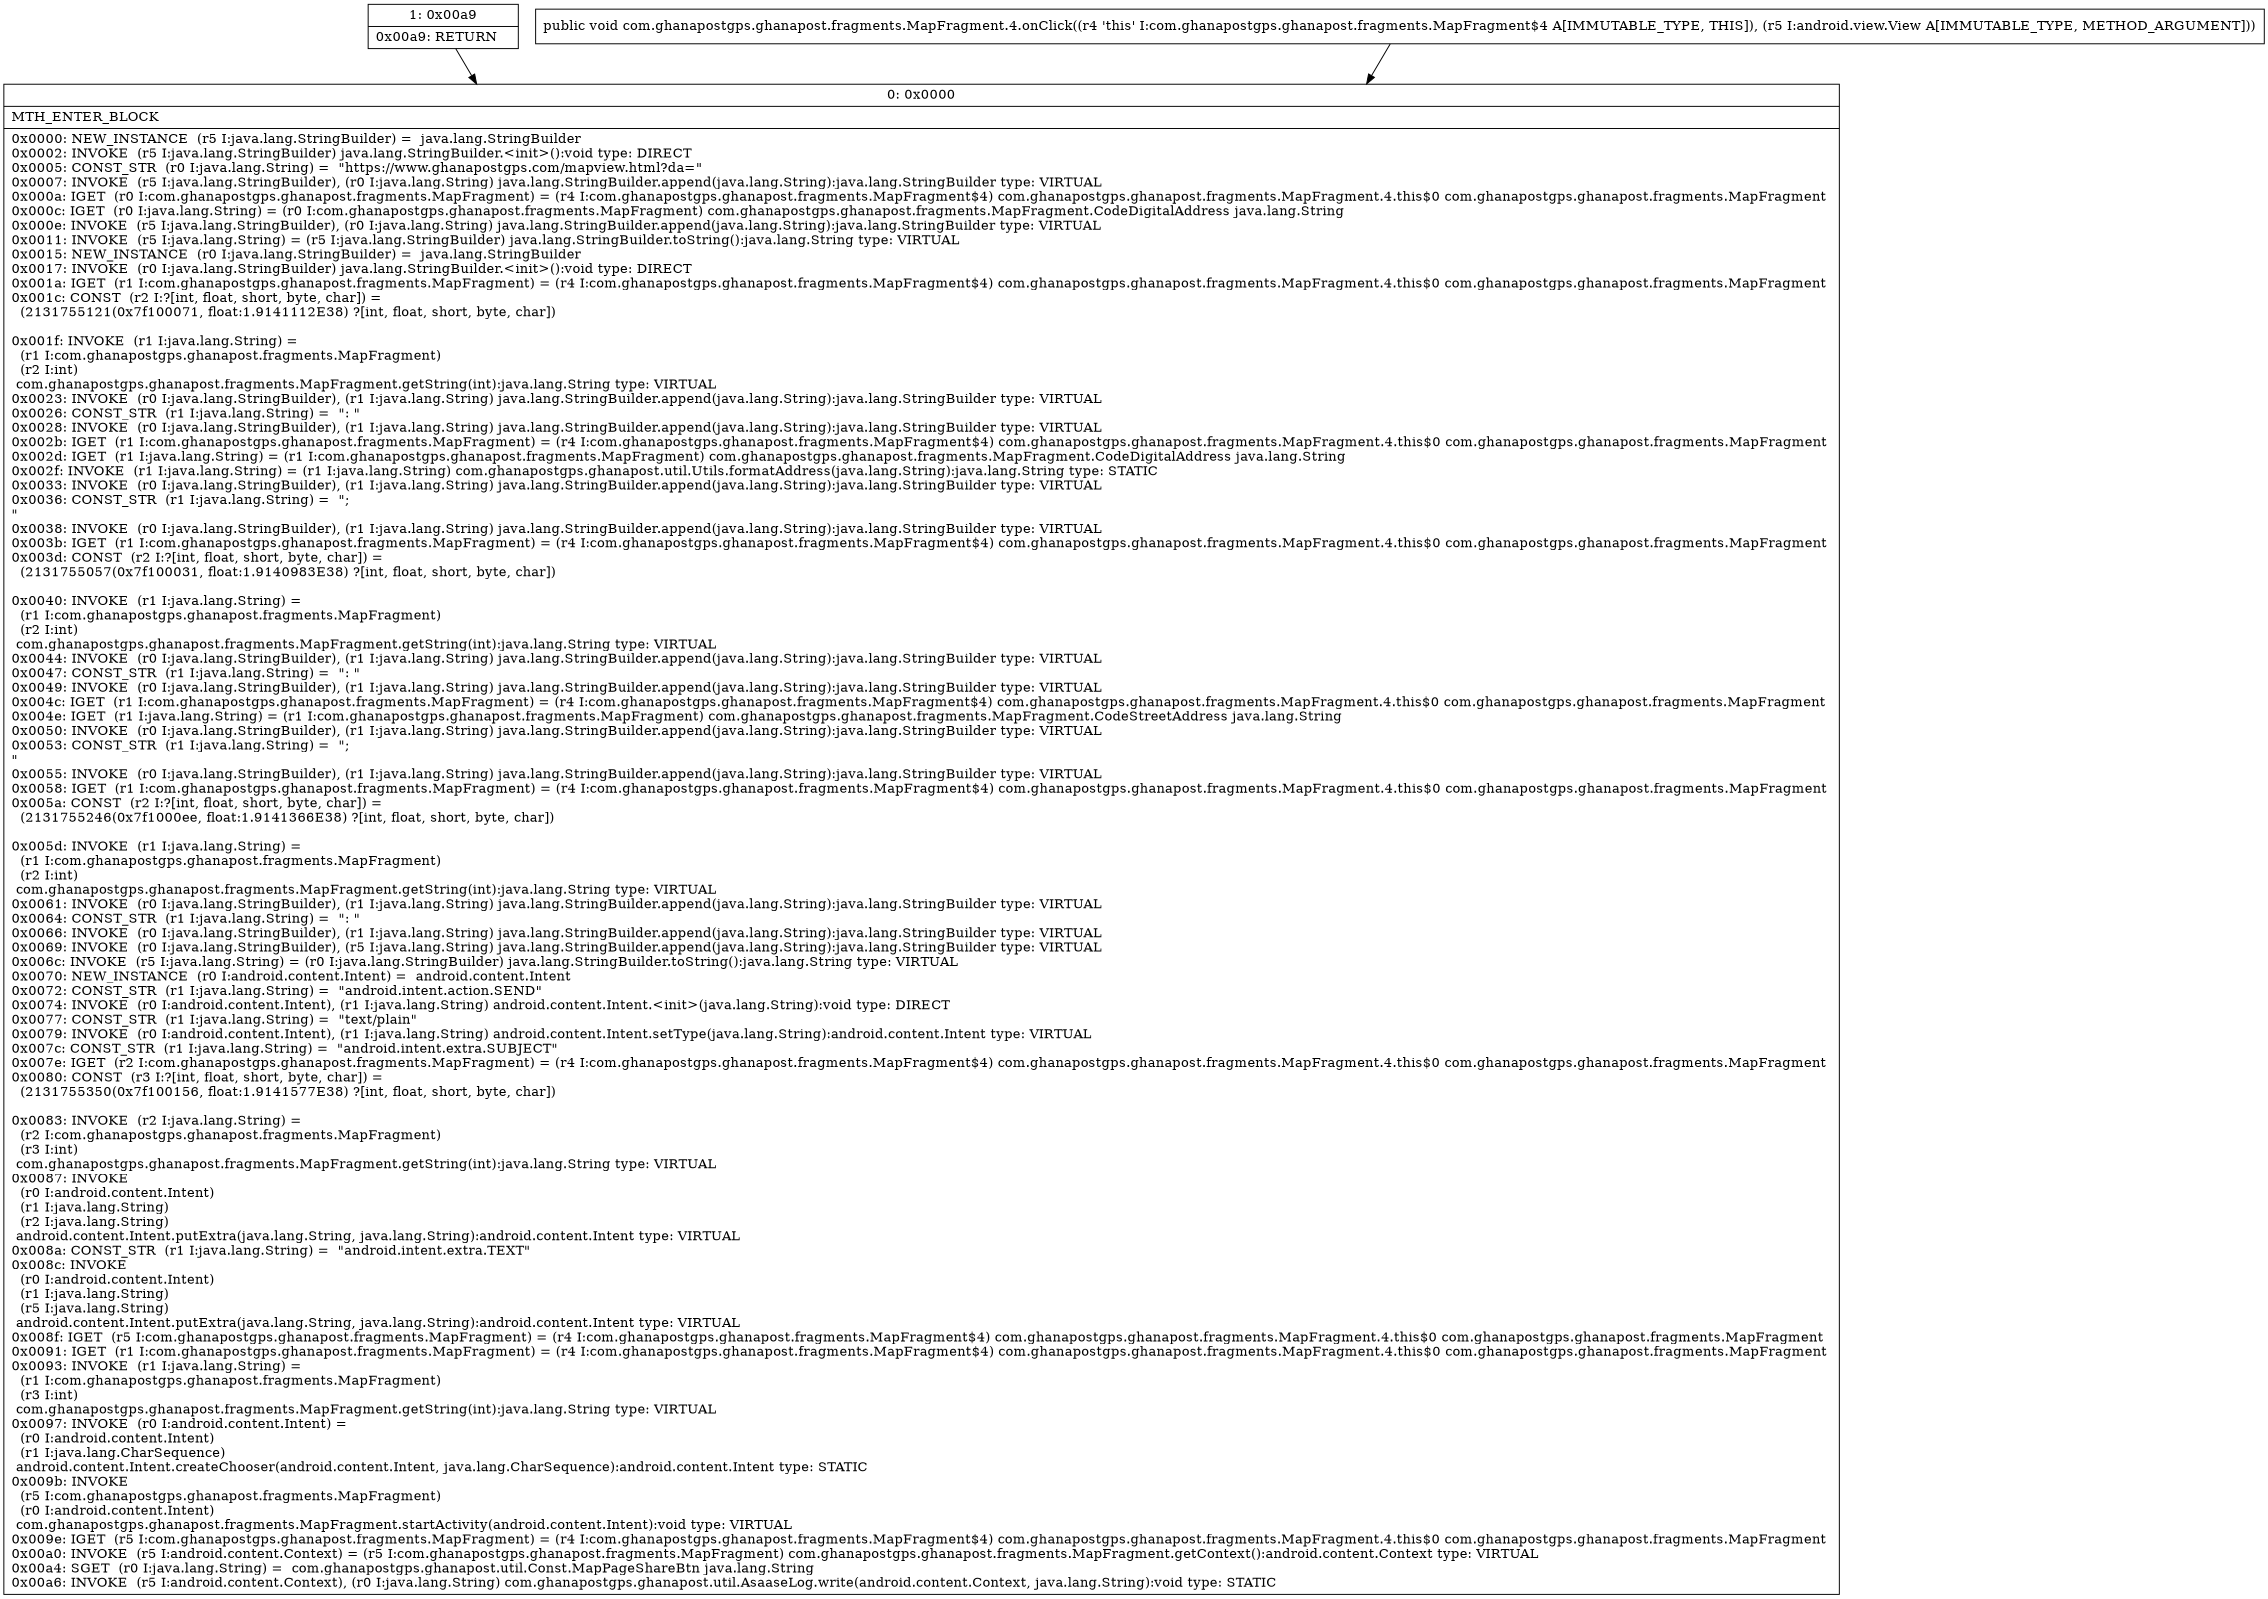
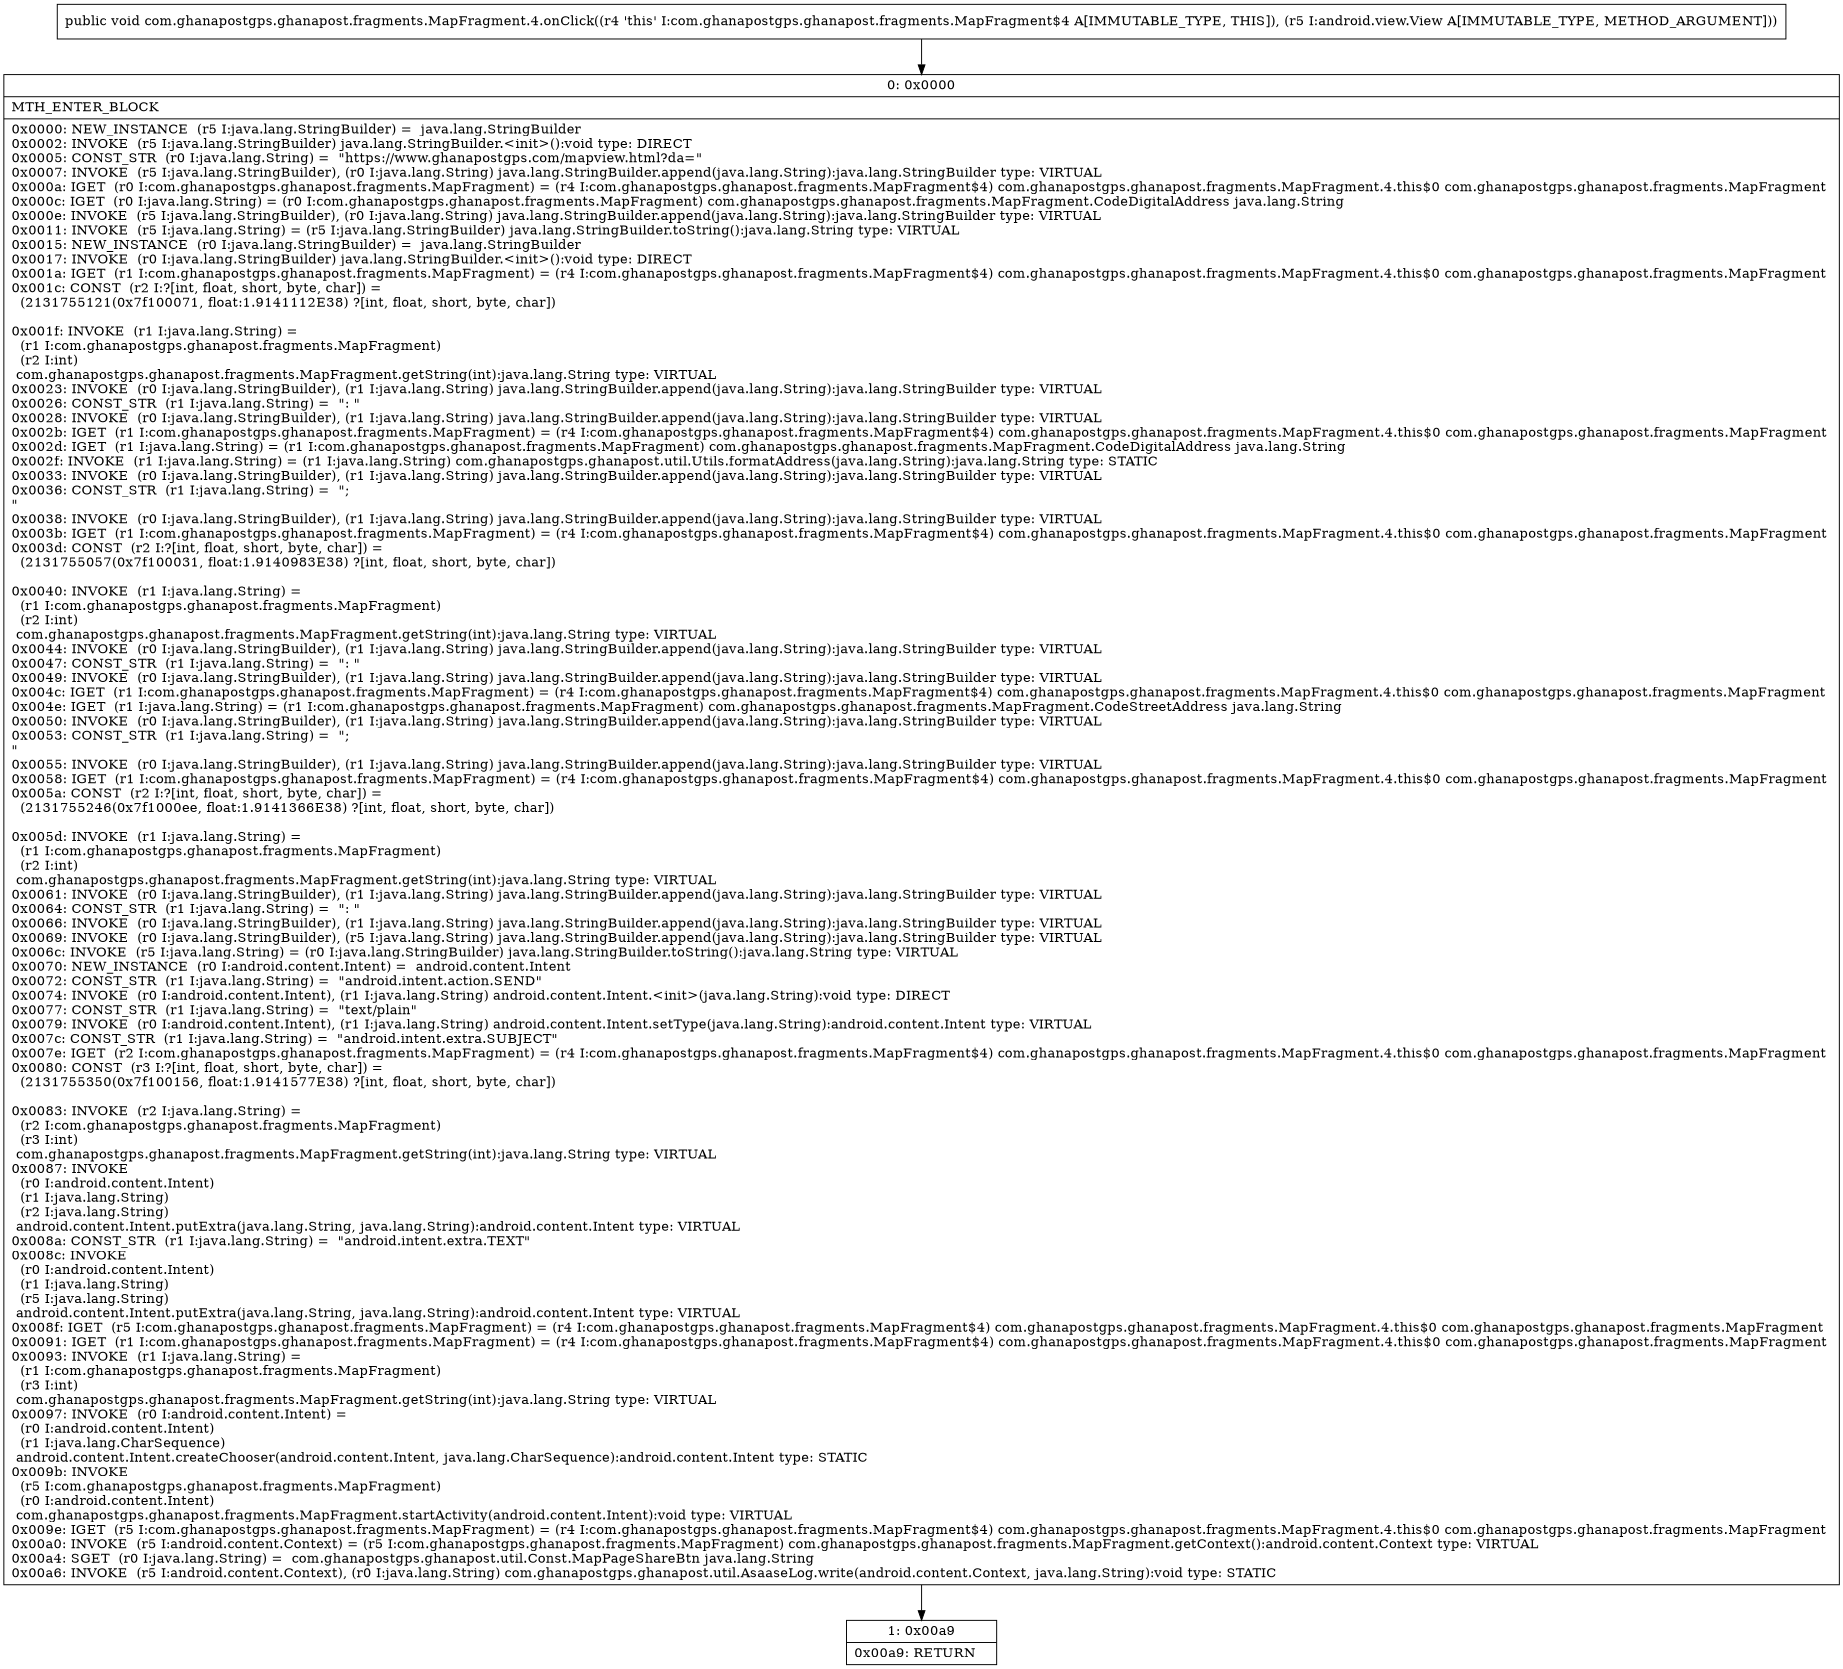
edge "1: 0x00a9" -> "0: 0x0000": reversed
